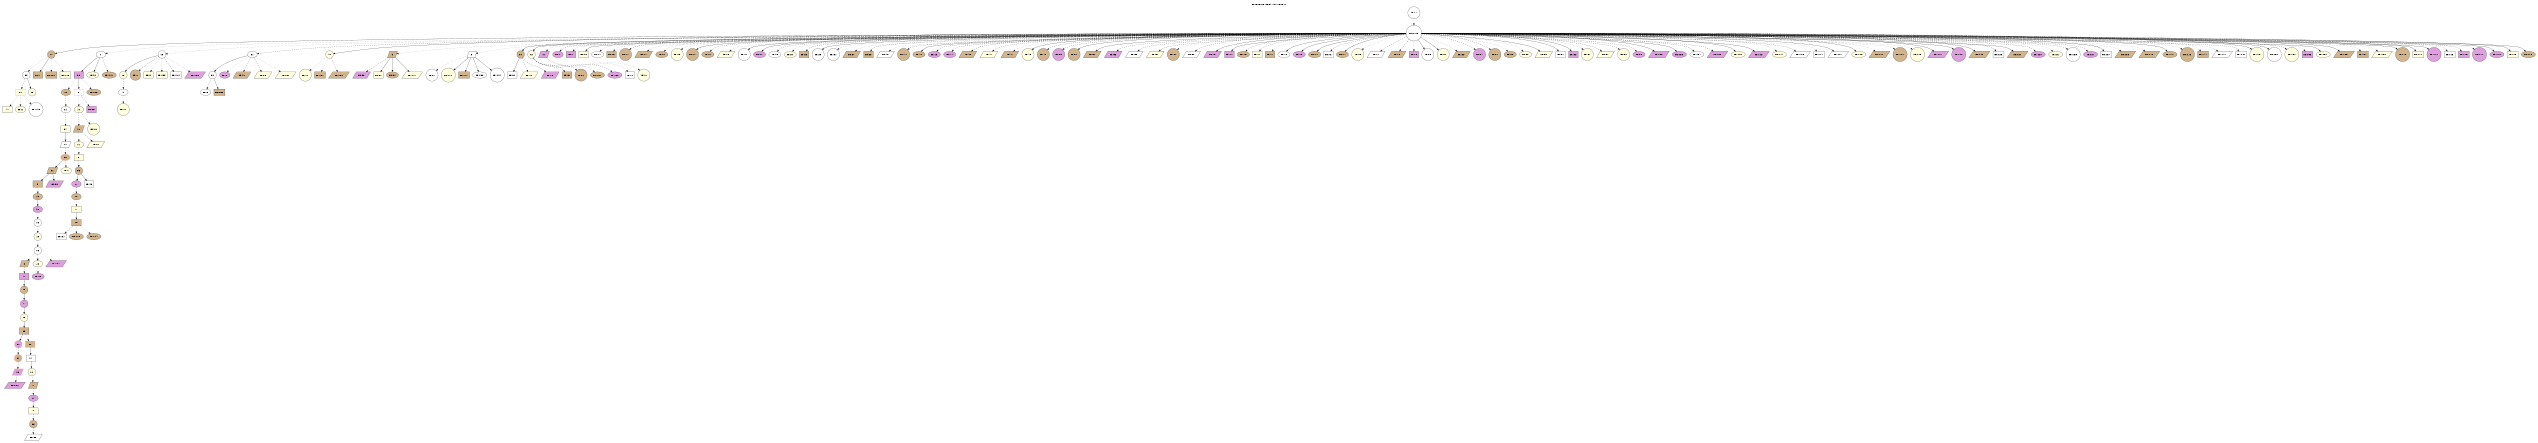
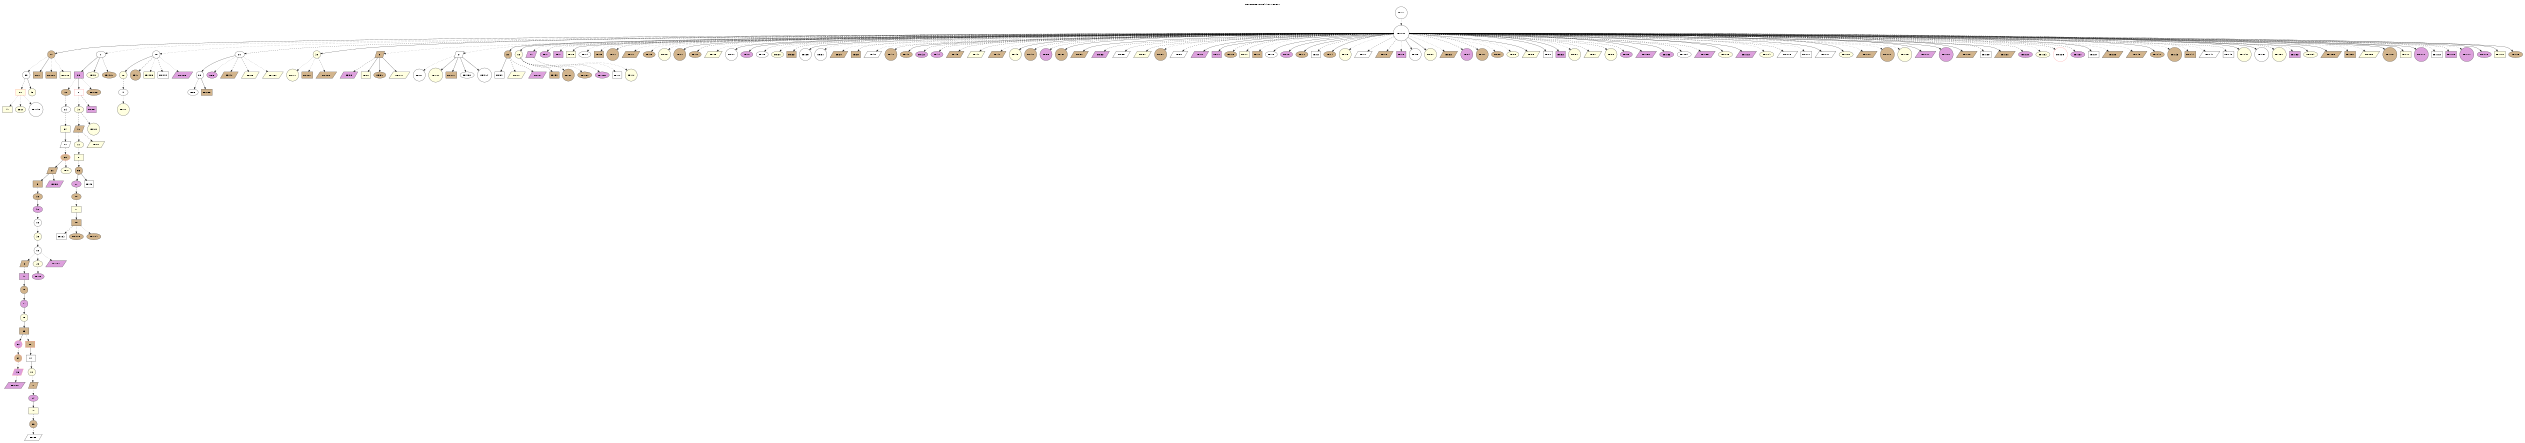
node "cell135": color black -> indianred1
node "cell8": removed
